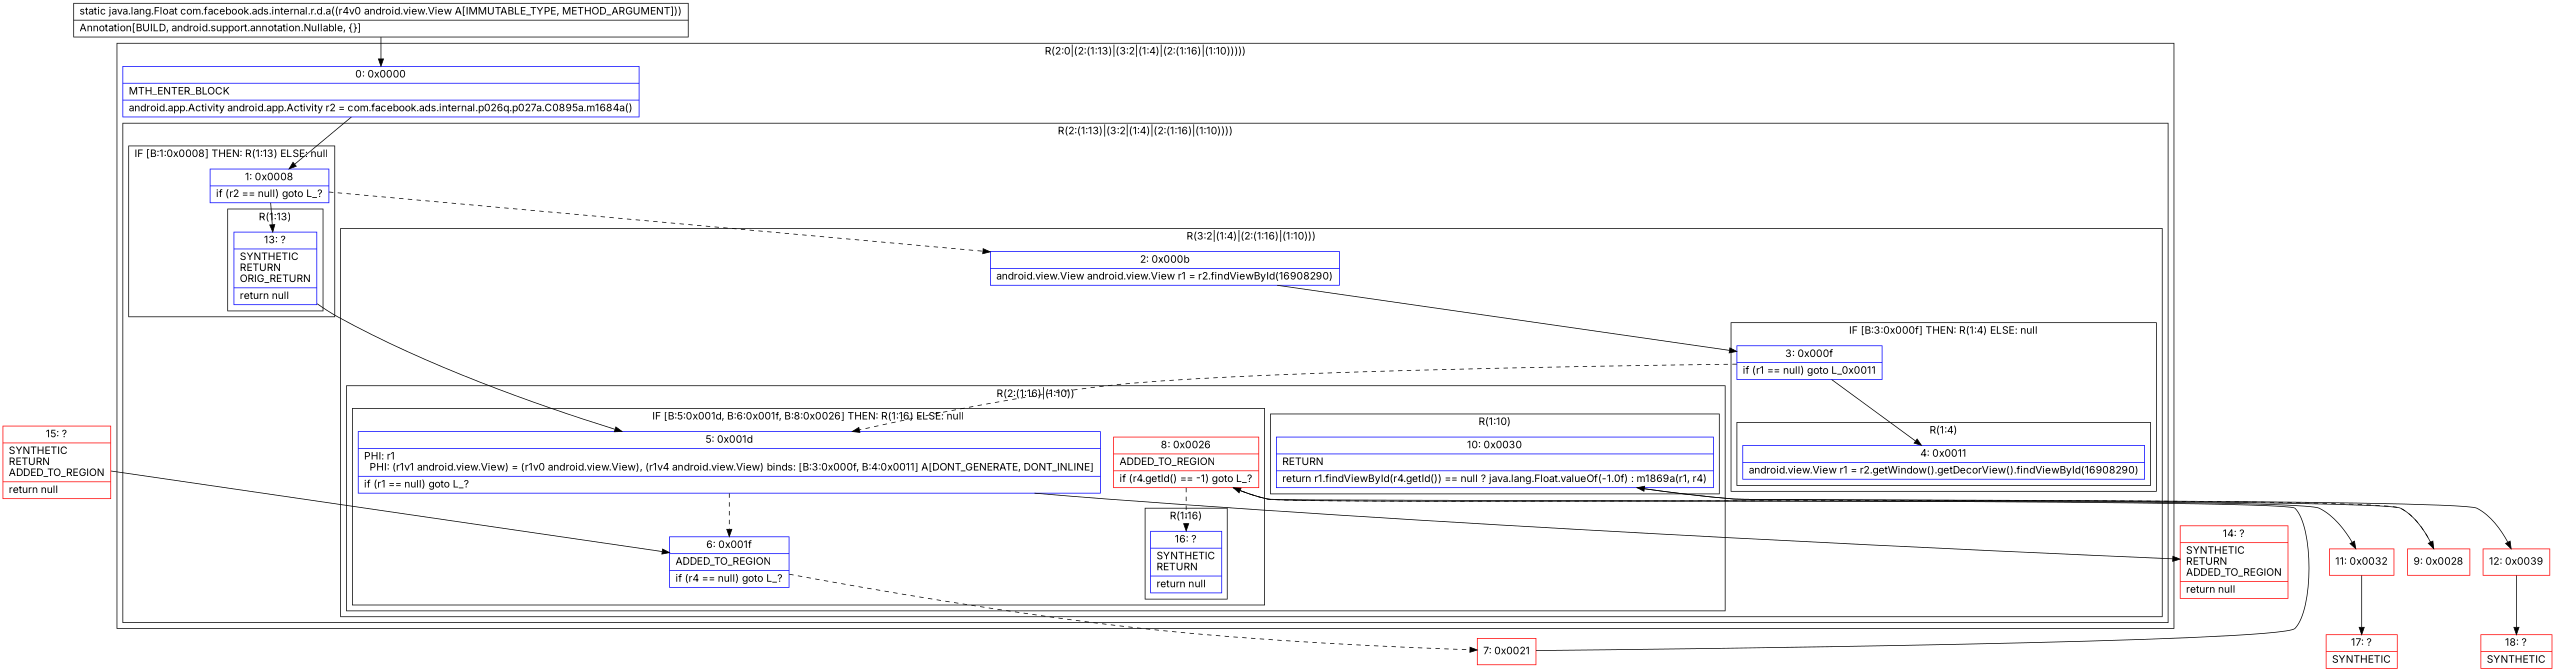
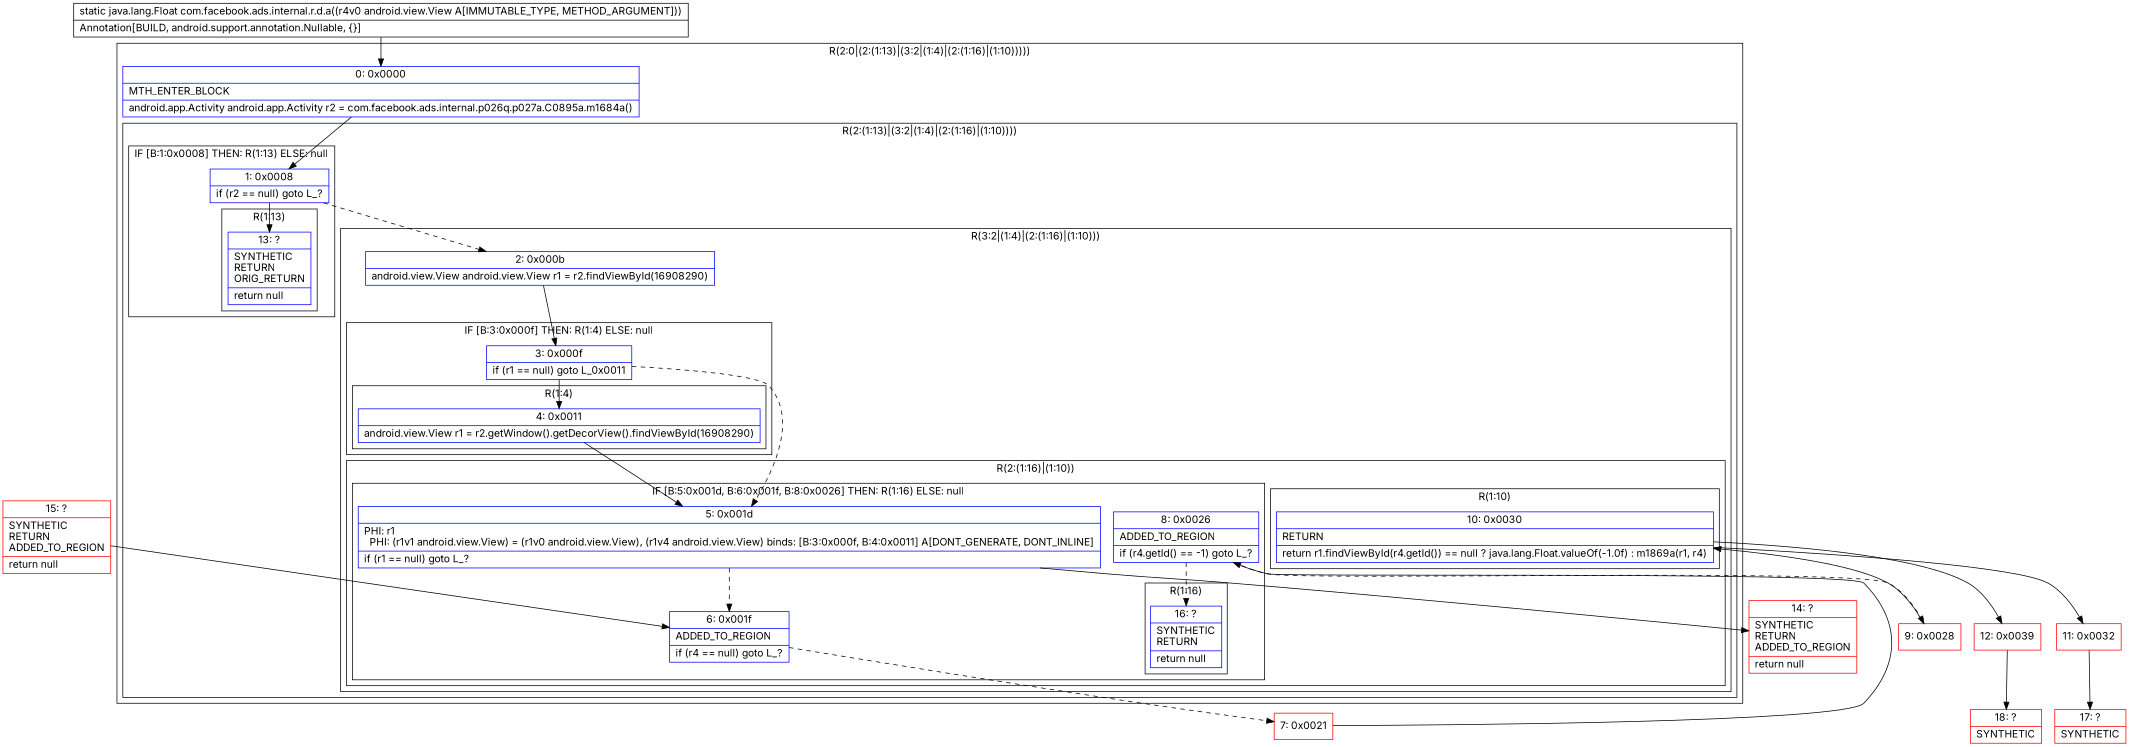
edge "13: ?" -> "5: 0x001d": now "4: 0x0011" -> "5: 0x001d"
node "8: 0x0026": color red -> blue
edge "8: 0x0026" -> "11: 0x0032": now "10: 0x0030" -> "11: 0x0032"
